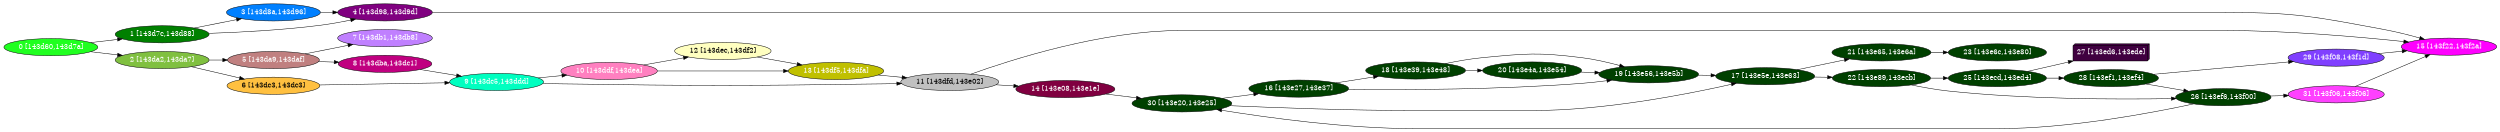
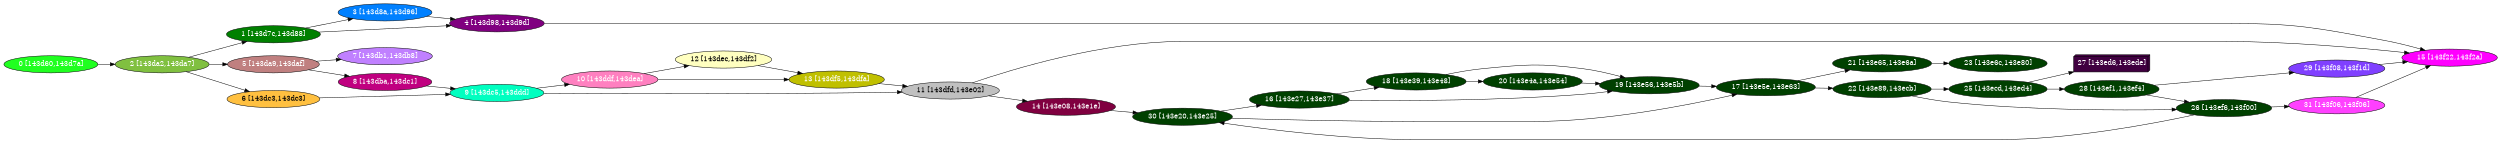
edge "0 [143d60,143d7a]" -> "1 [143d7c,143d88]": now "2 [143da2,143da7]" -> "1 [143d7c,143d88]"
